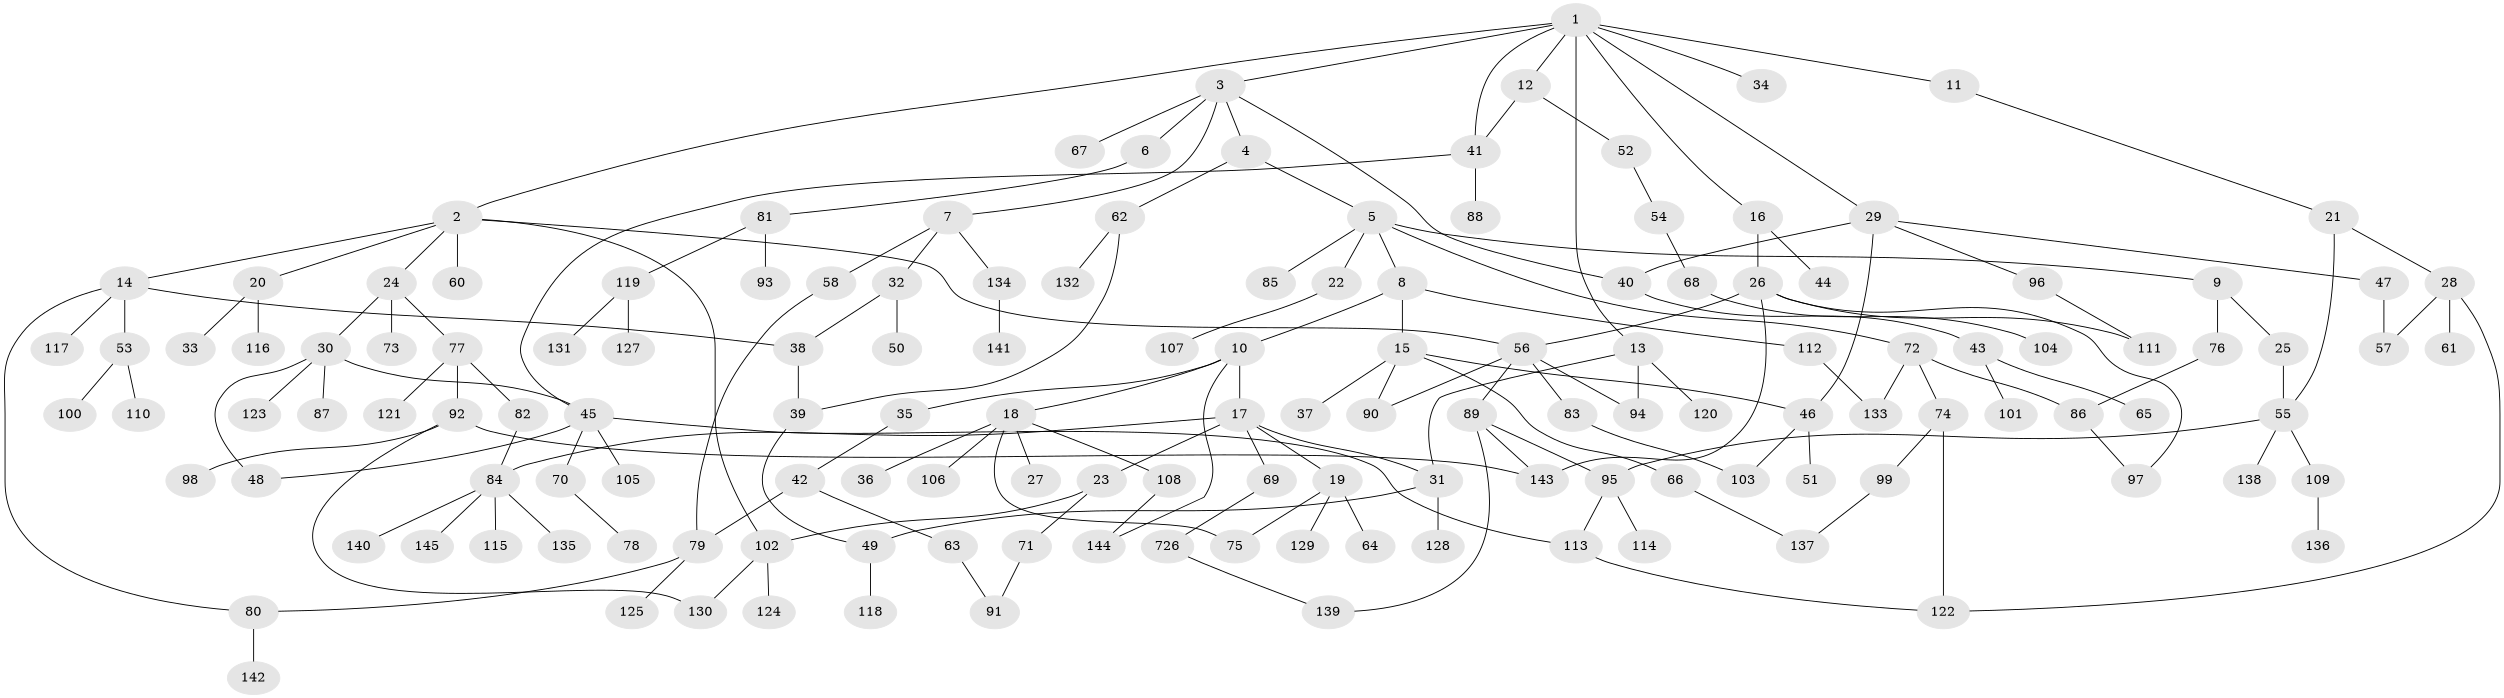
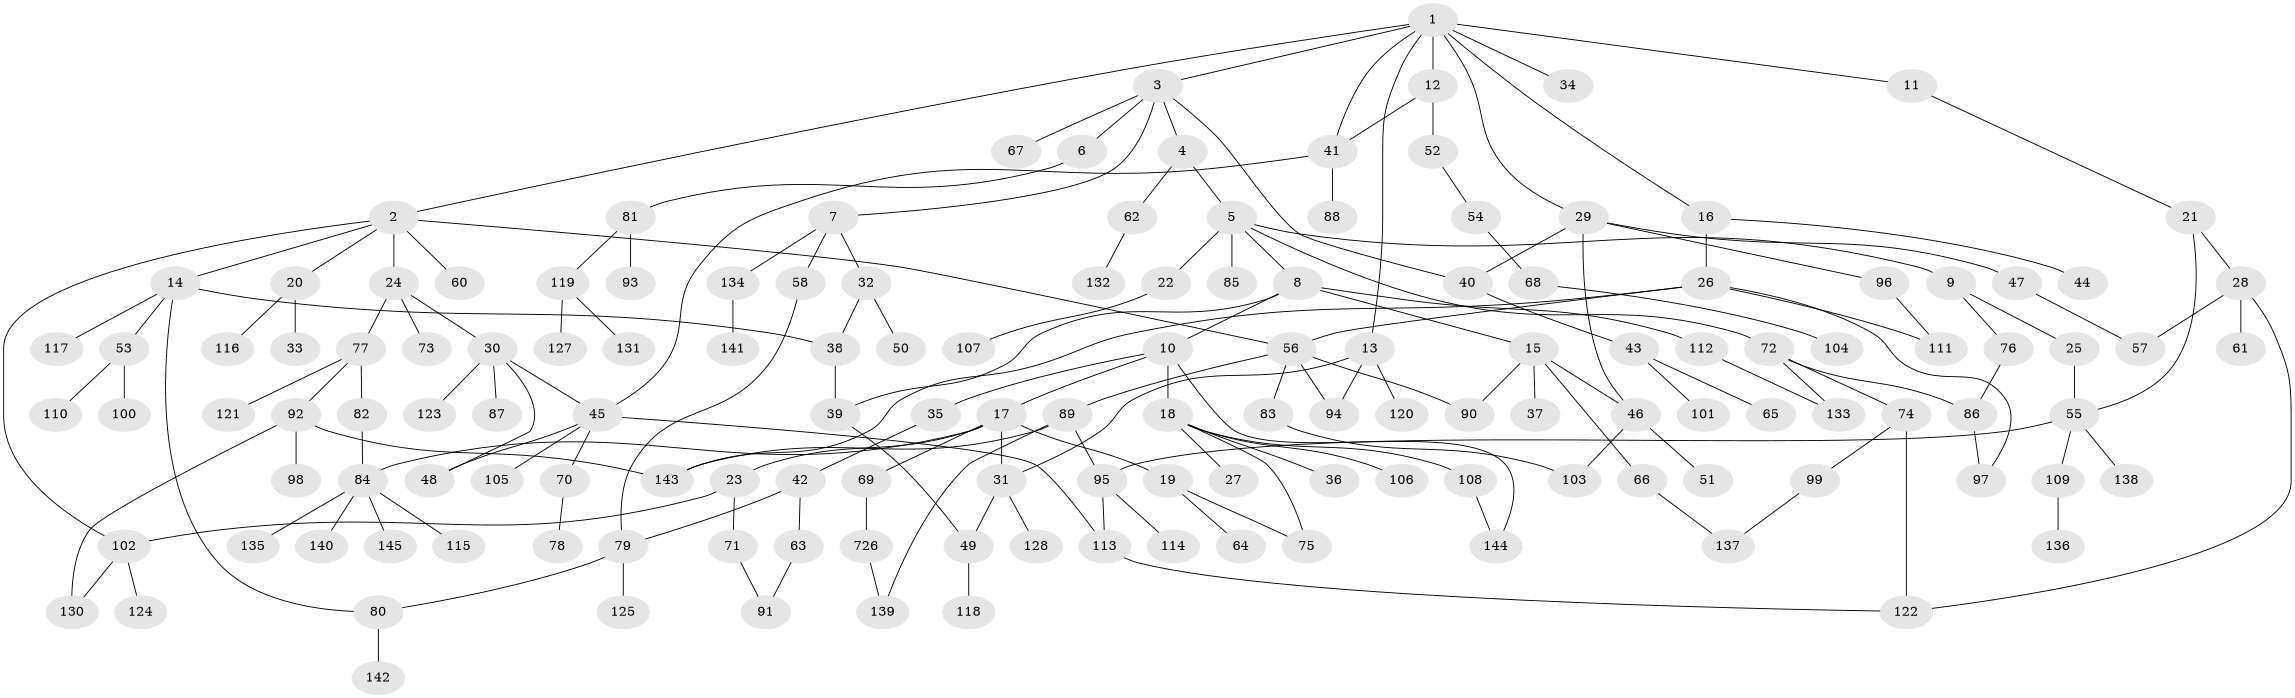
edge "62" -- "39": now "8" -- "39"
node "129": removed
